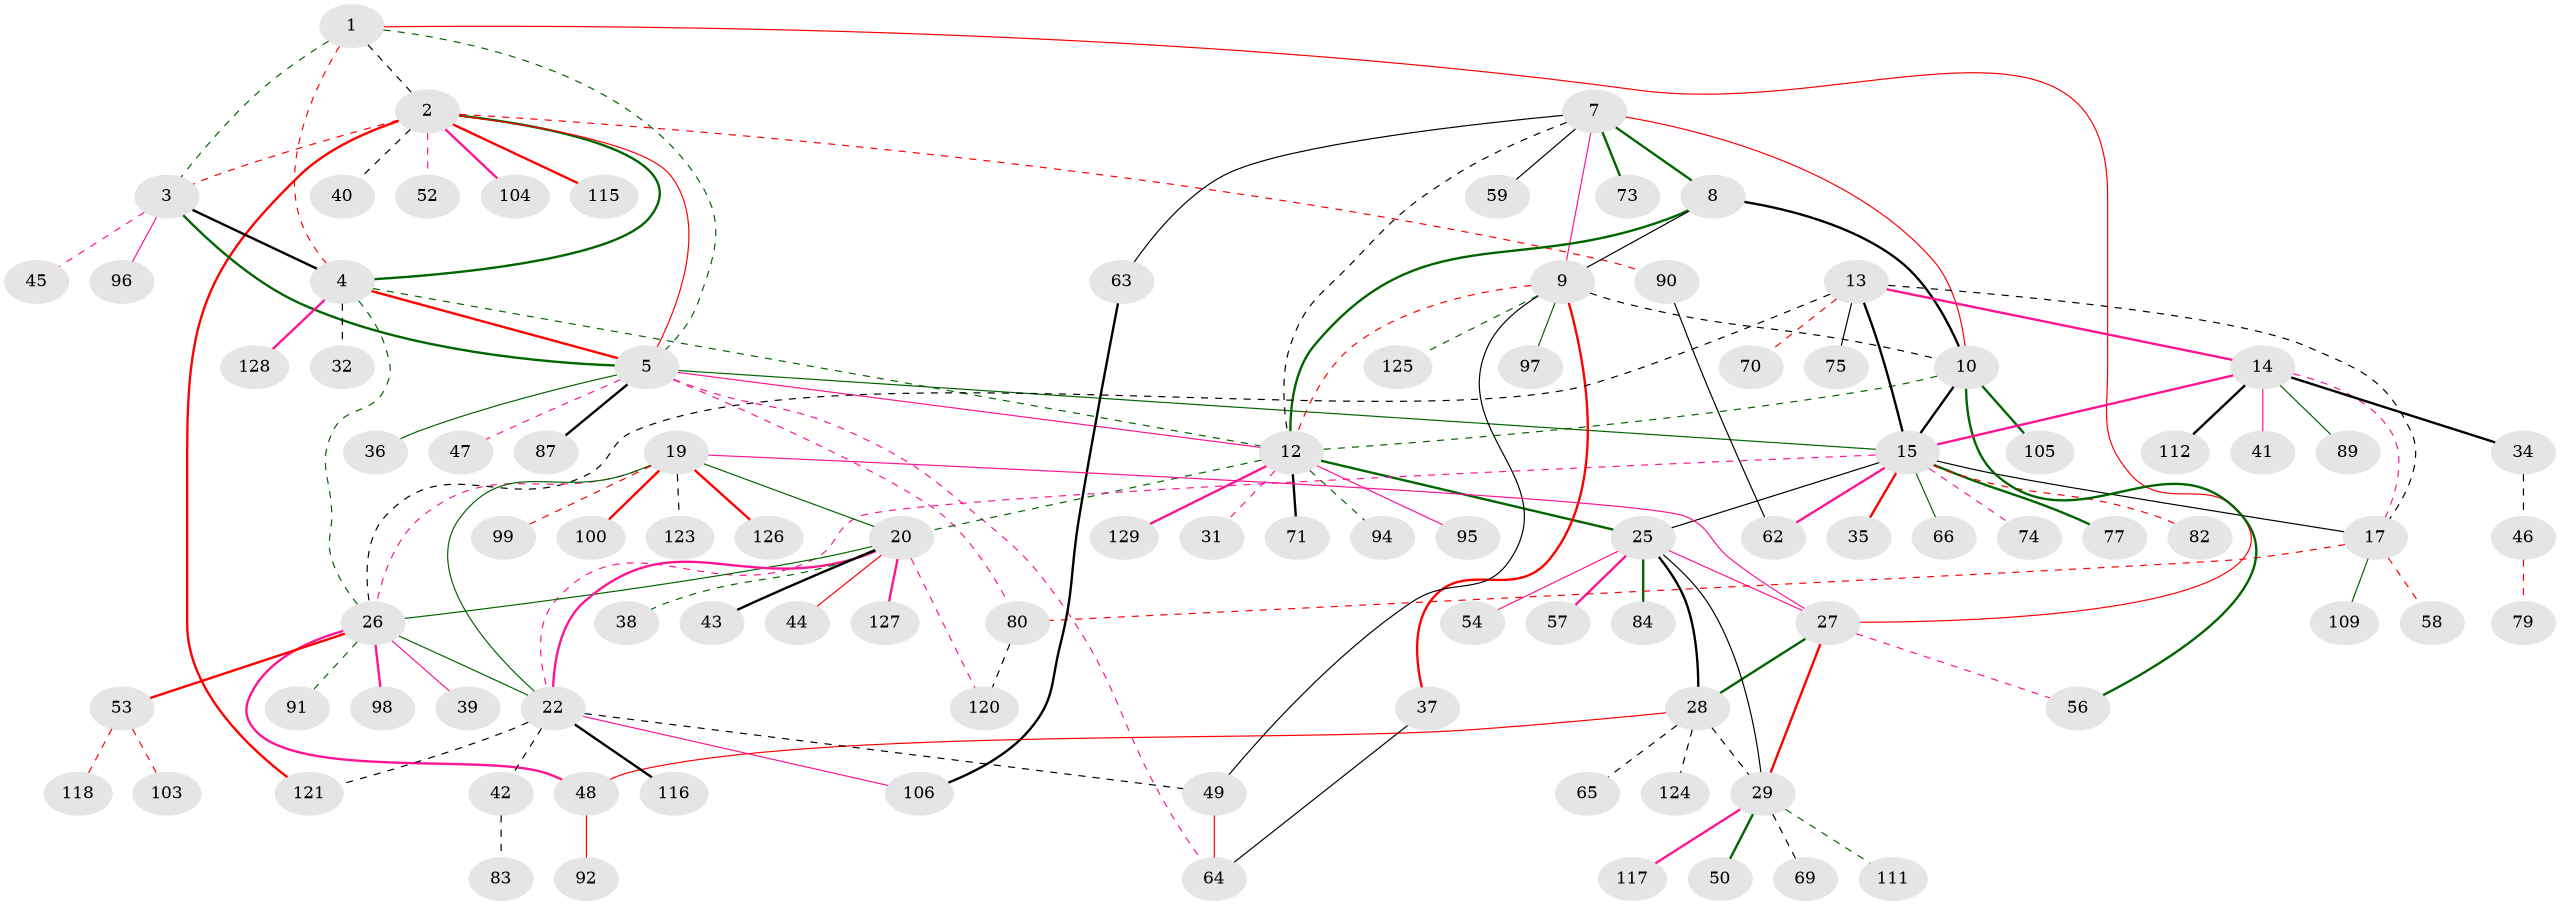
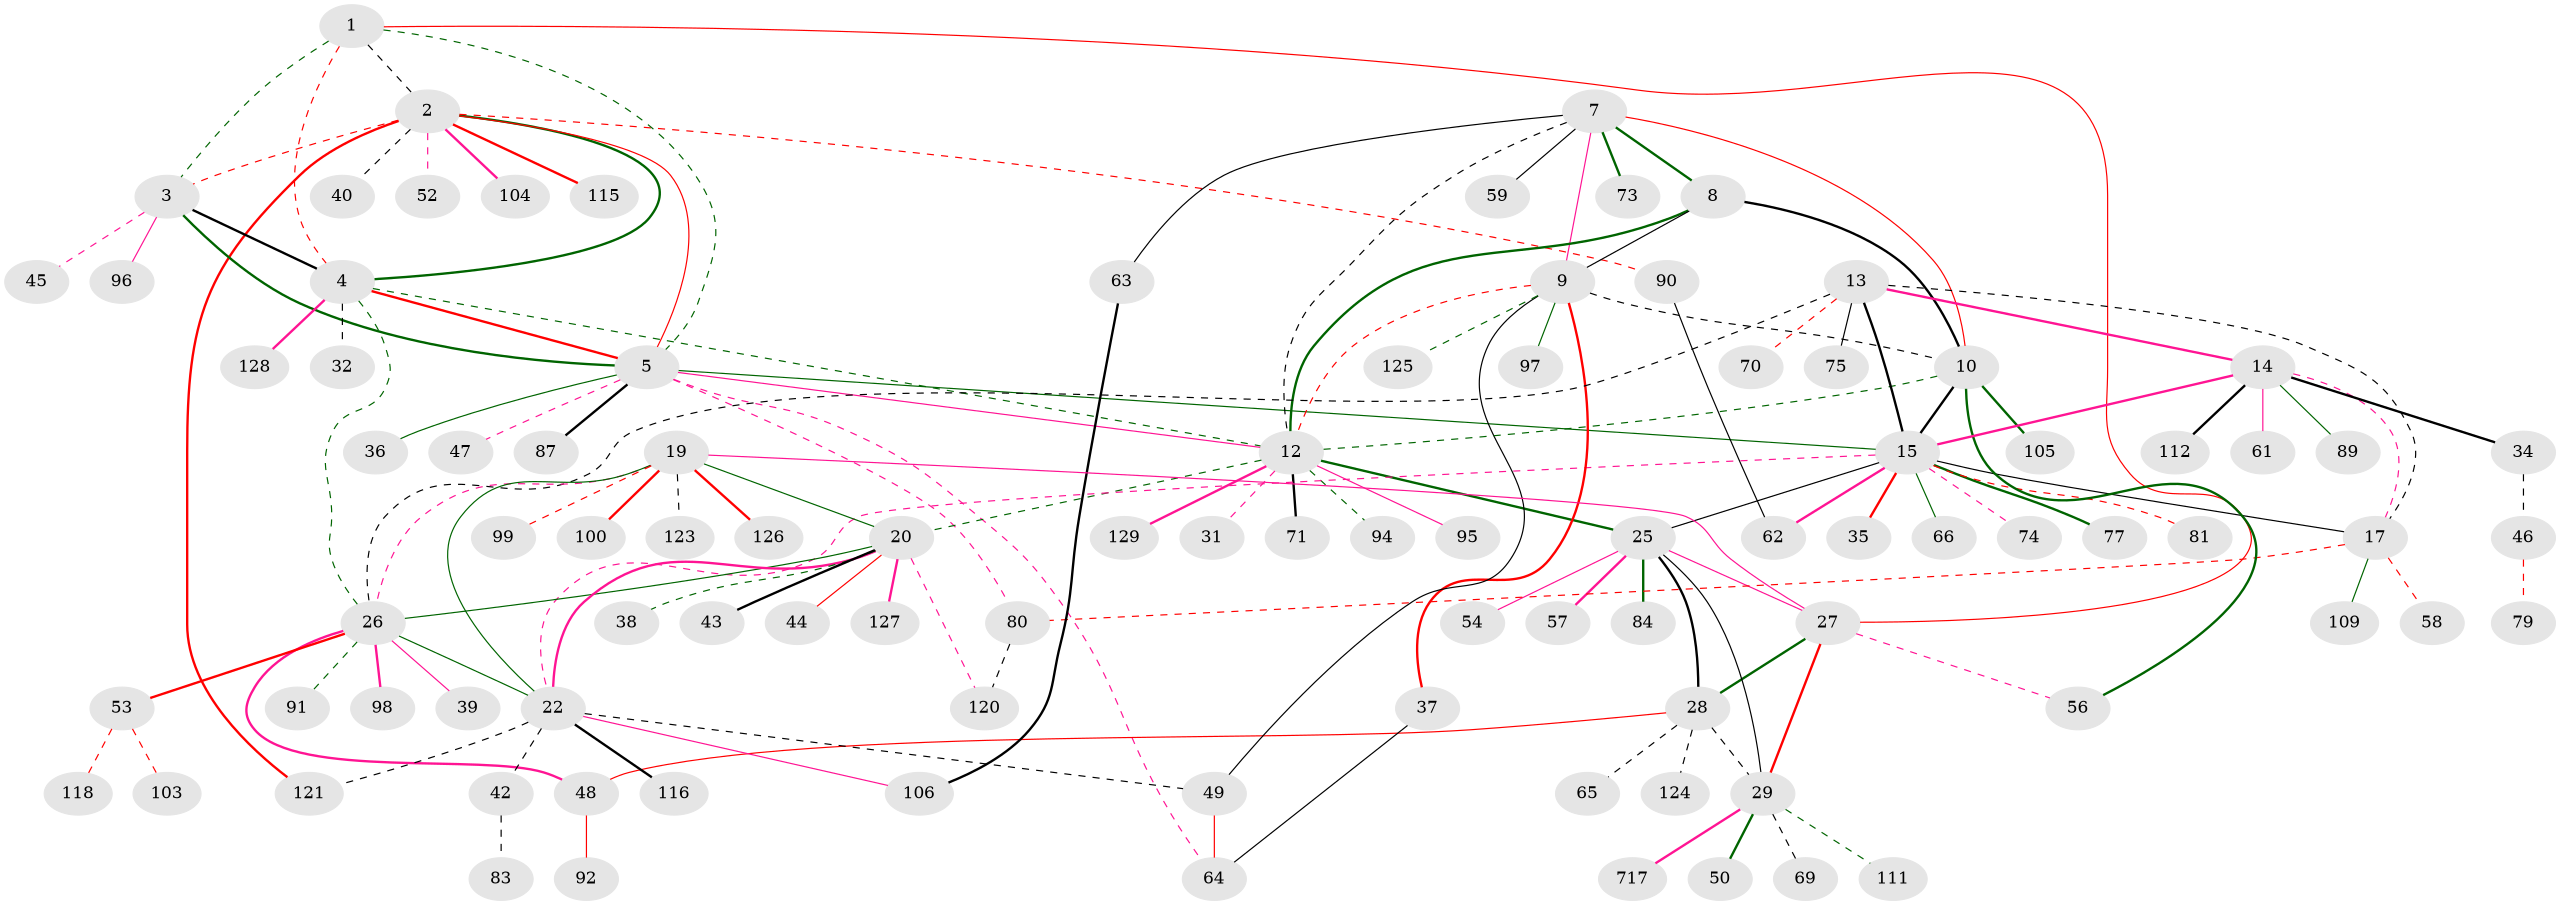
node "41": label "41" -> "61"
node "82": label "82" -> "81"
node "117": label "117" -> "717"
